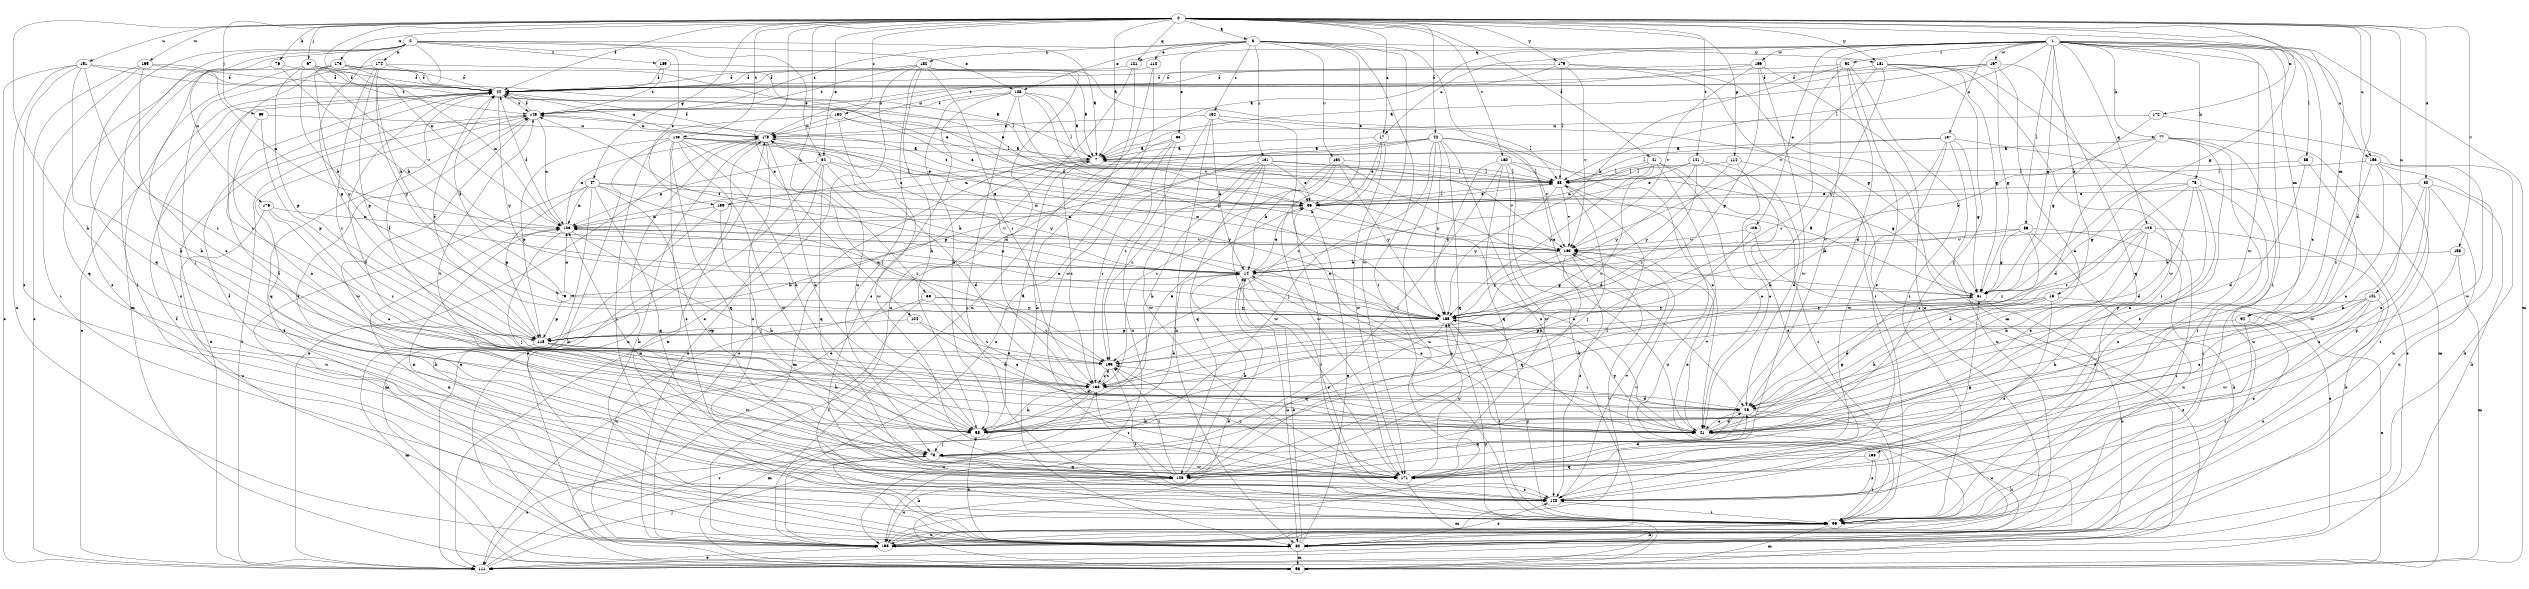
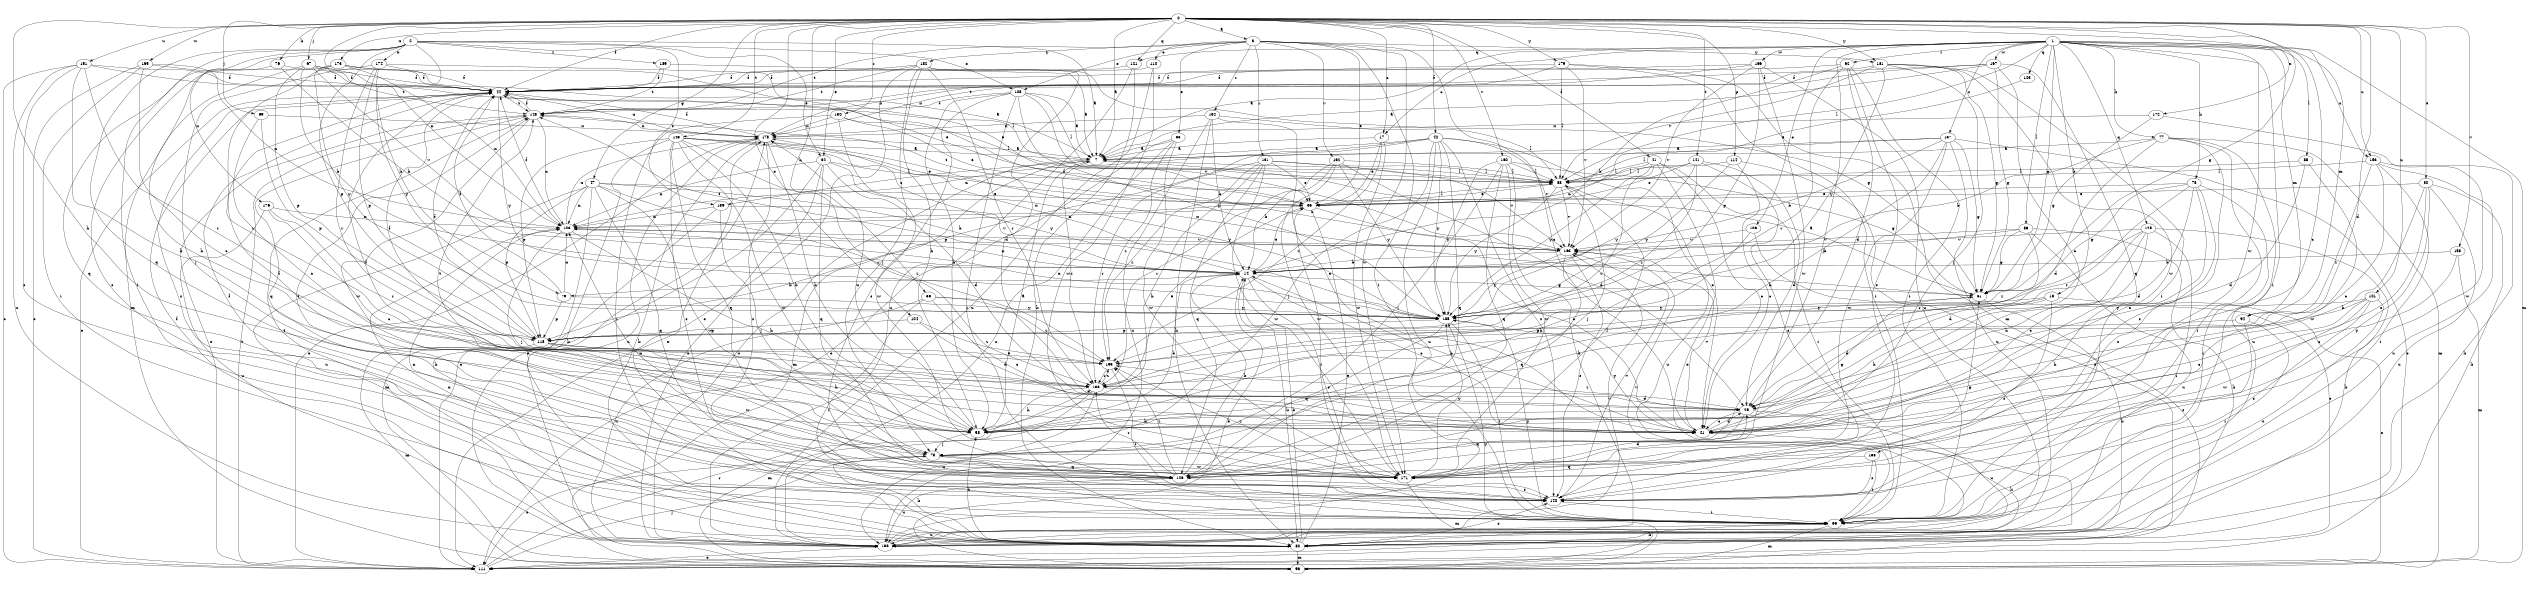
node "123": added
edge "181" -> "163": now "181" -> "88"
edge "137" -> "14": added, label "b"
edge "146" -> "133": label "n" -> "r"
